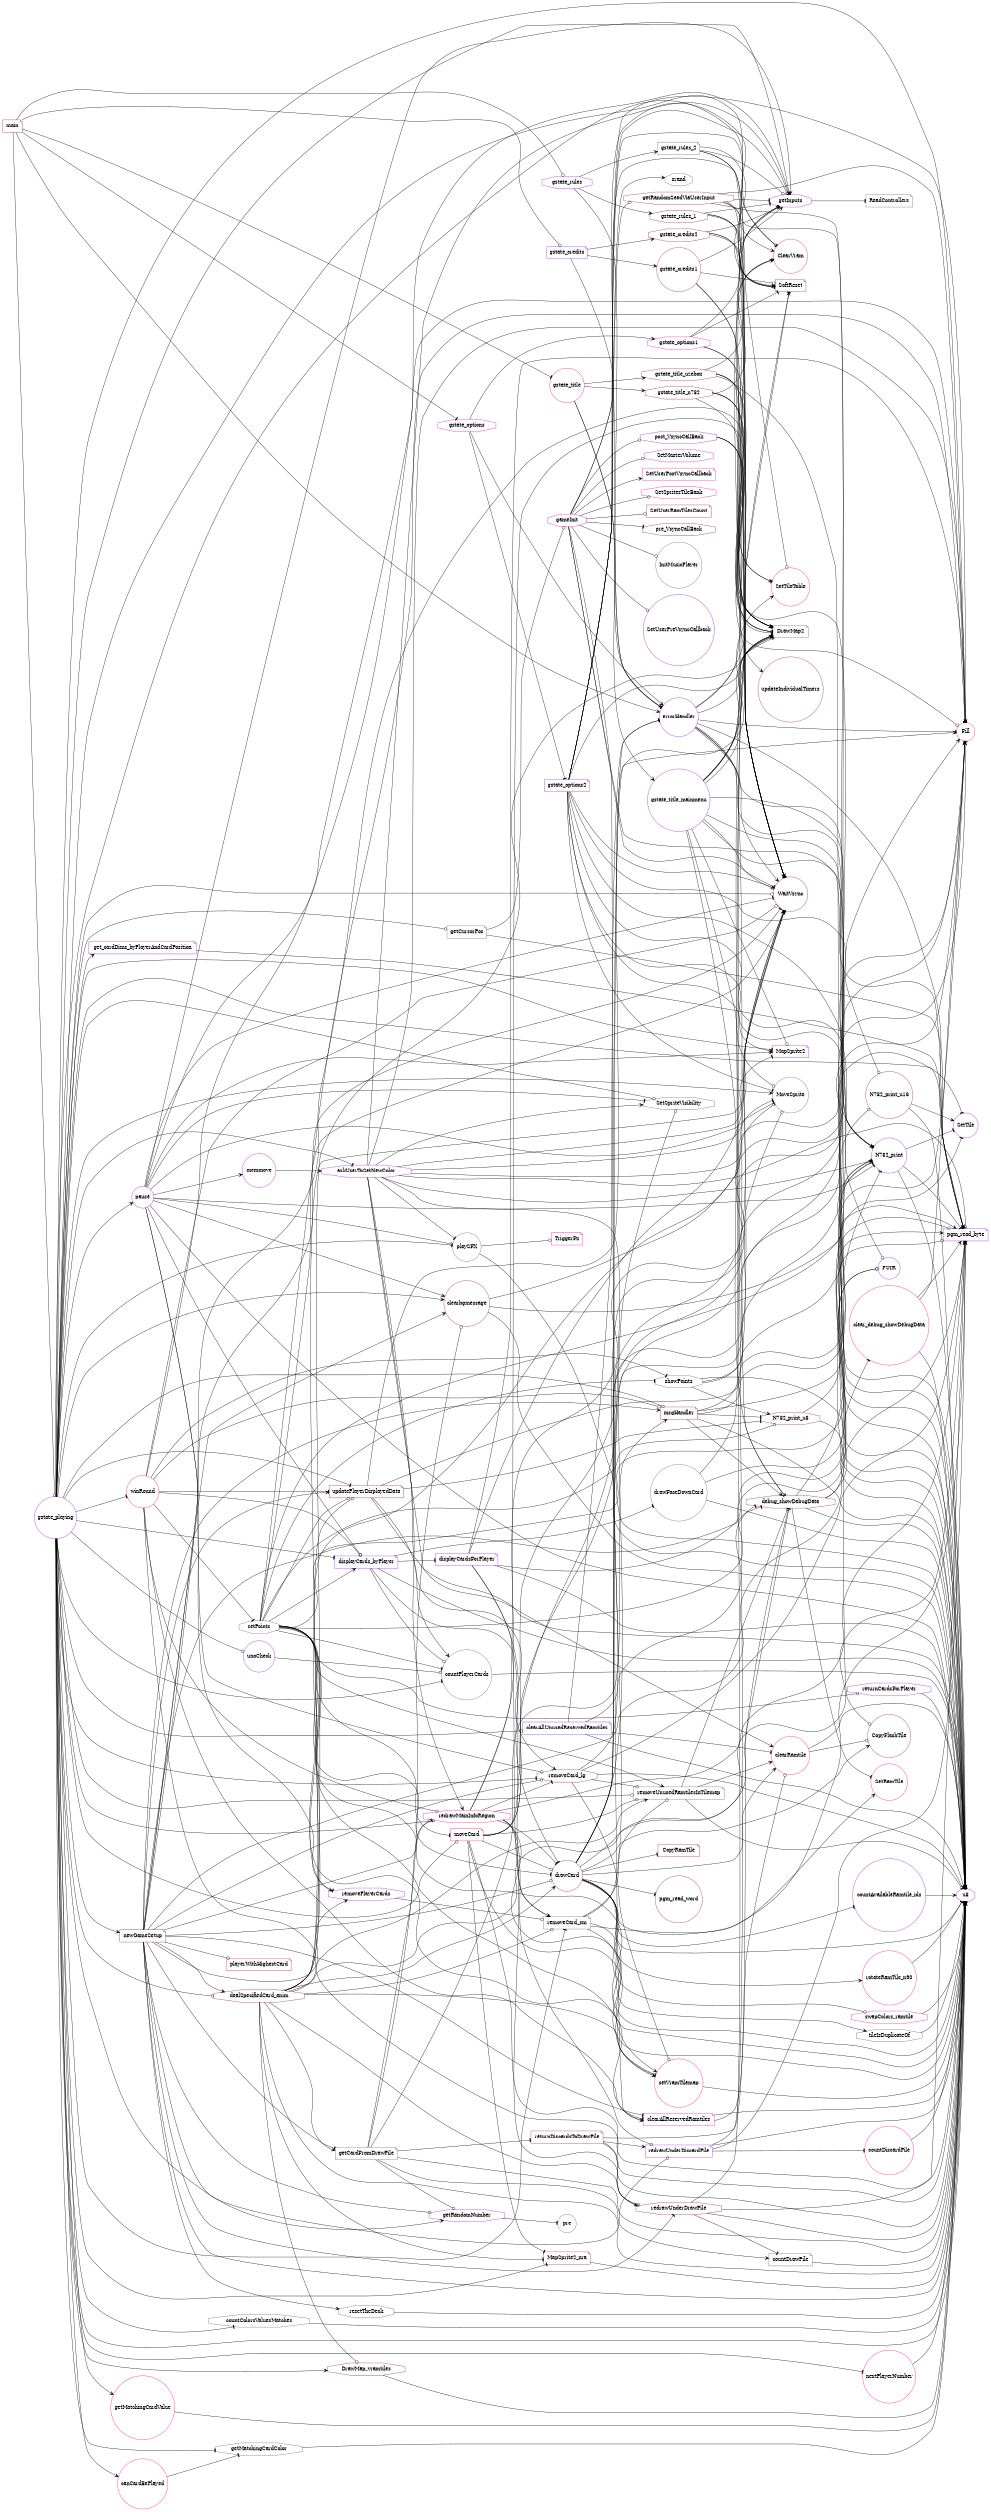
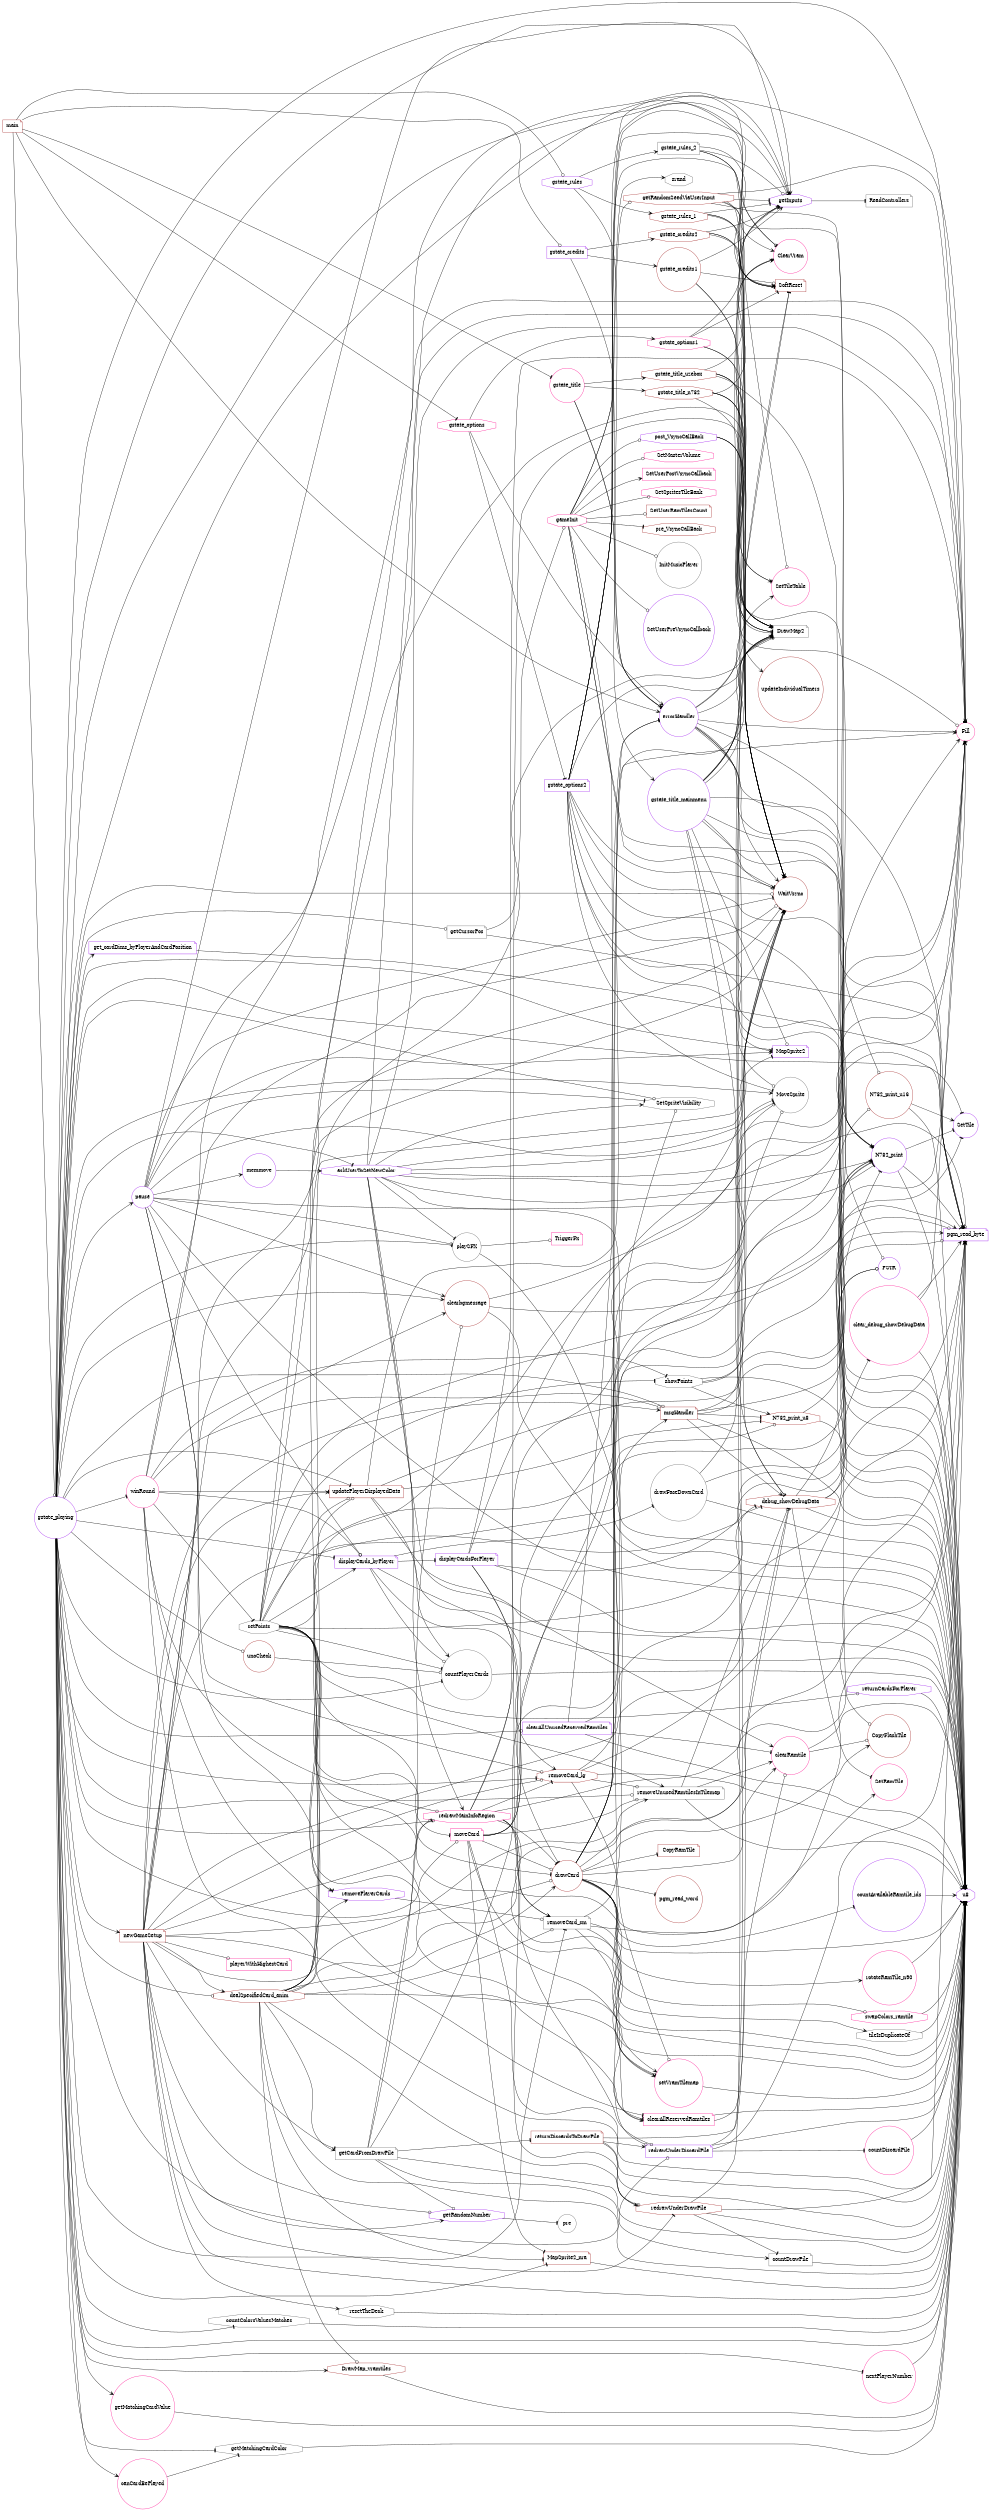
edge "errorHandler" -> "SoftReset": arrowhead vee -> tee
node "unoCheck": color purple -> brown
edge "removeCard_sm" -> "removeUnusedRamtilesInTilemap": now "removeCard_sm" -> "redrawUnderDiscardPile"
